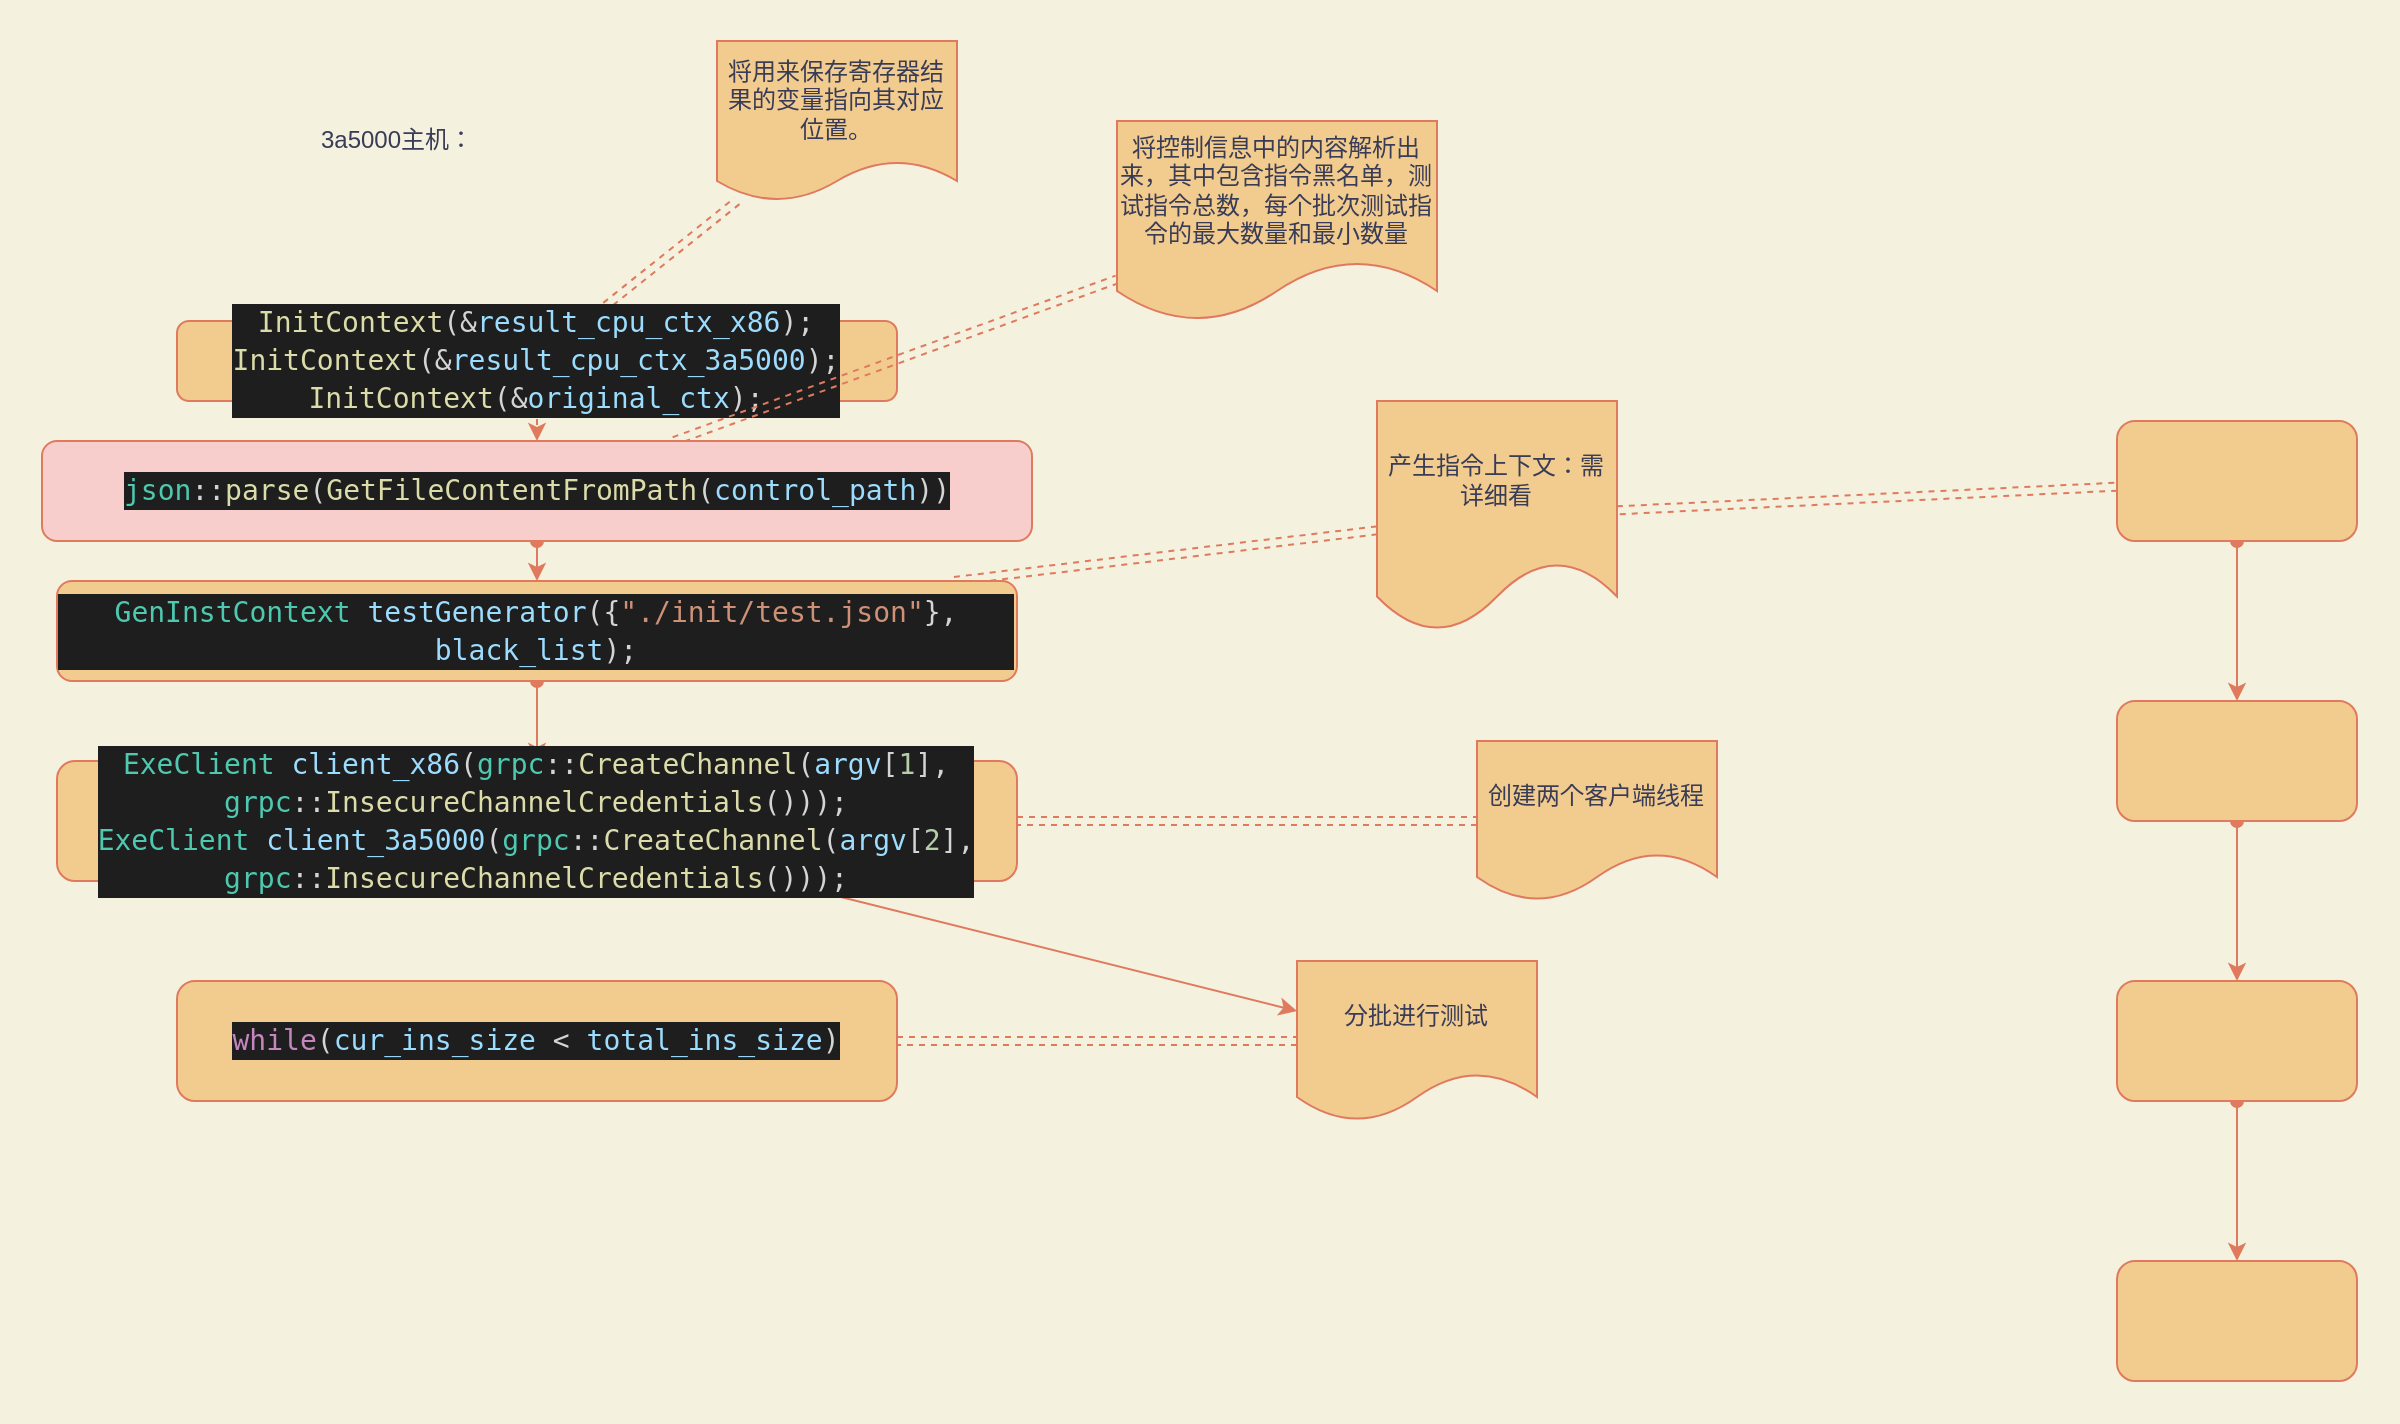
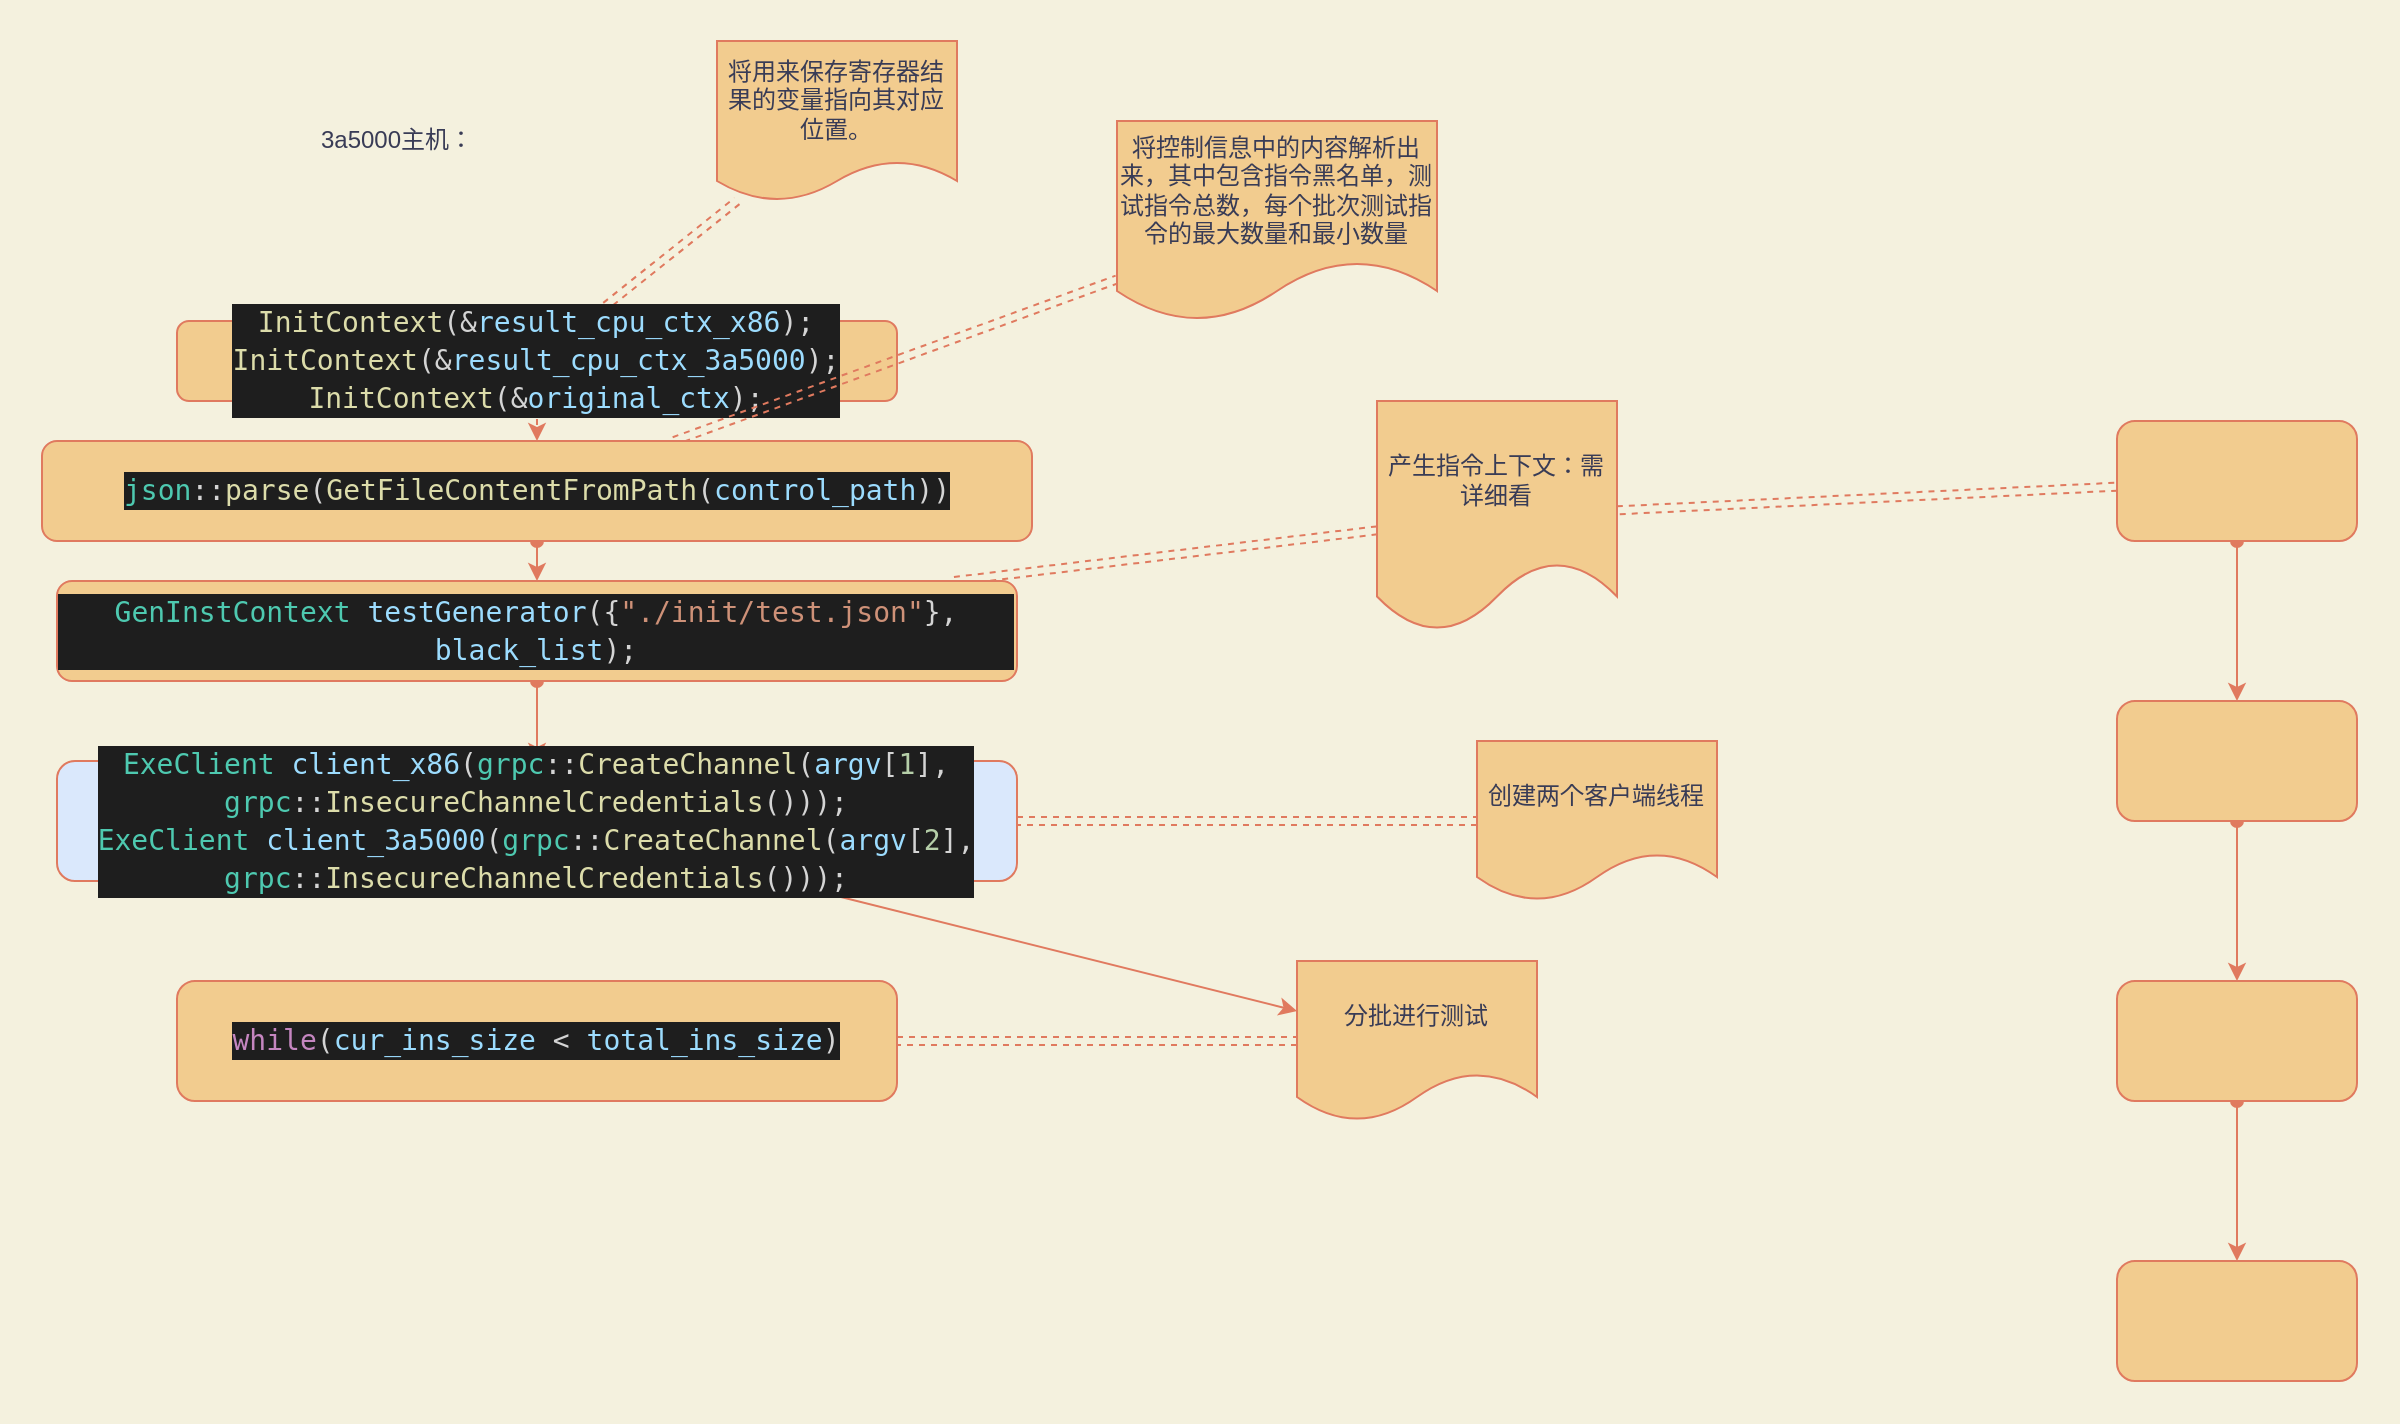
node "json::parse(GetFileContentFromPath(control_path))": fillcolor #f8cecc -> #f2cc8f
node "ExeClient client_x86(grpc::CreateChannel(argv[1], grpc::InsecureChannelCredentials())); ExeClient client_3a5000(grpc::CreateChannel(argv[2], grpc::InsecureChannelCredentials()));": fillcolor #f2cc8f -> #dae8fc
